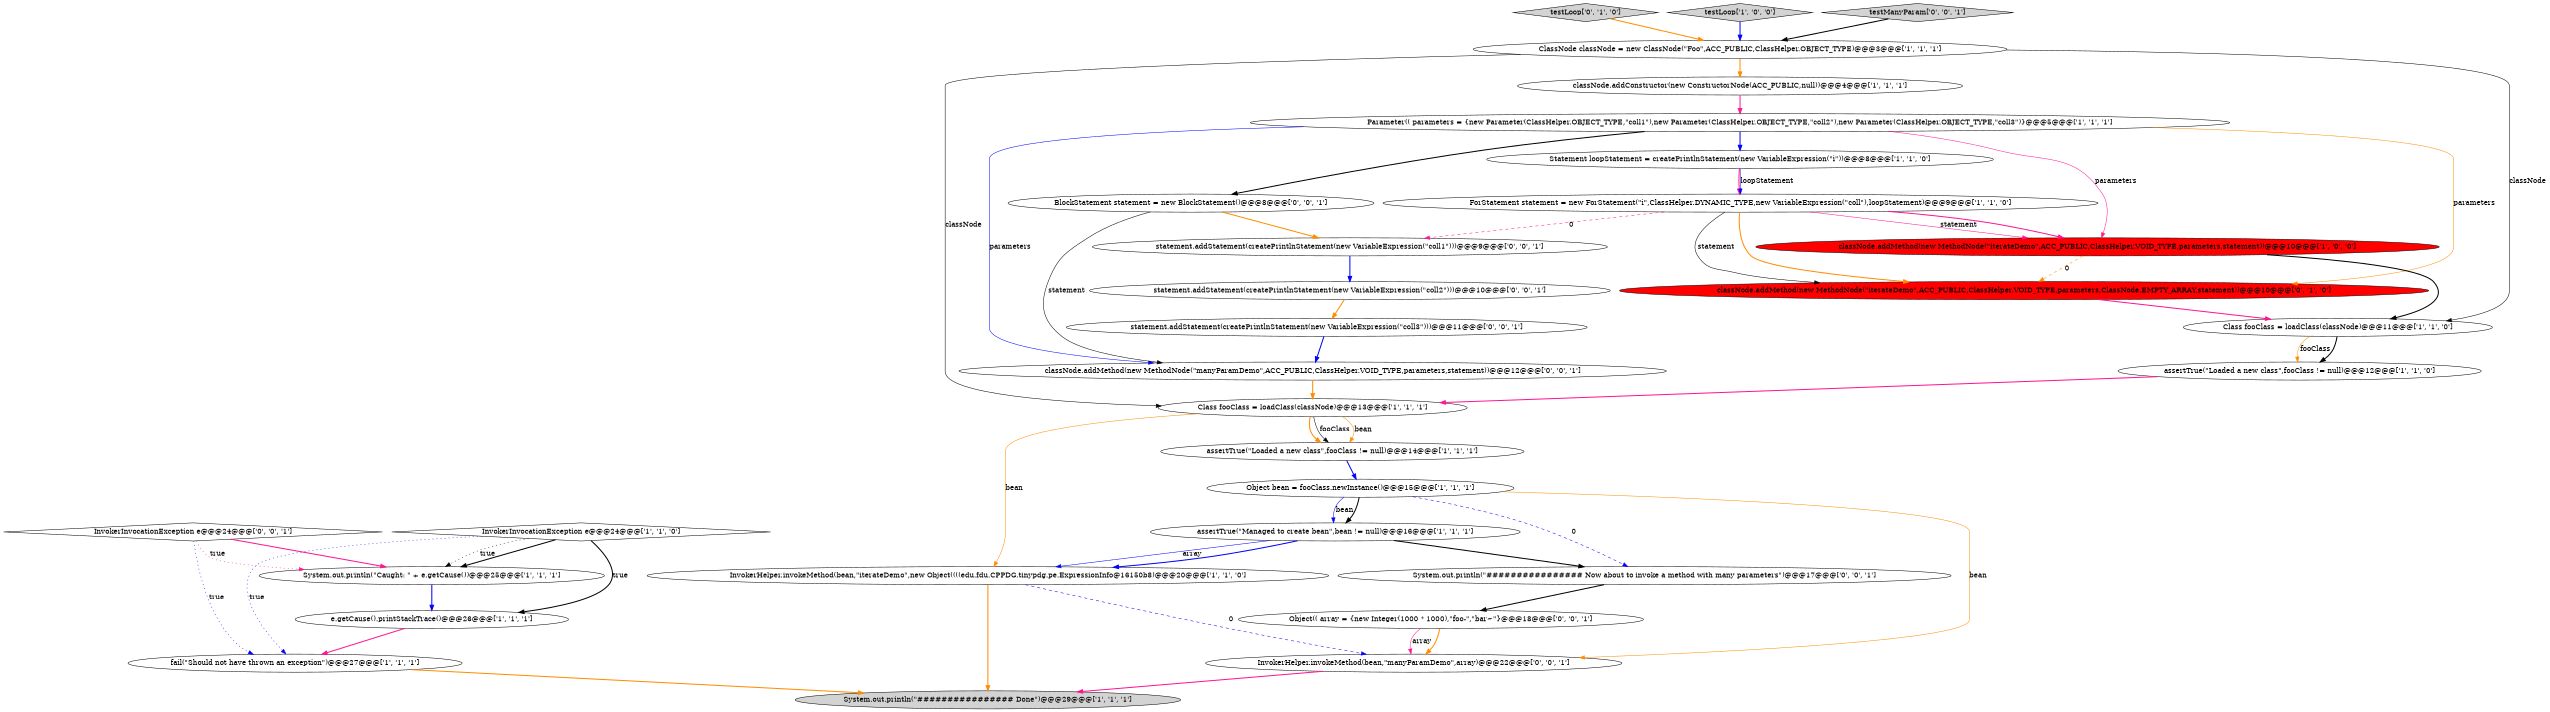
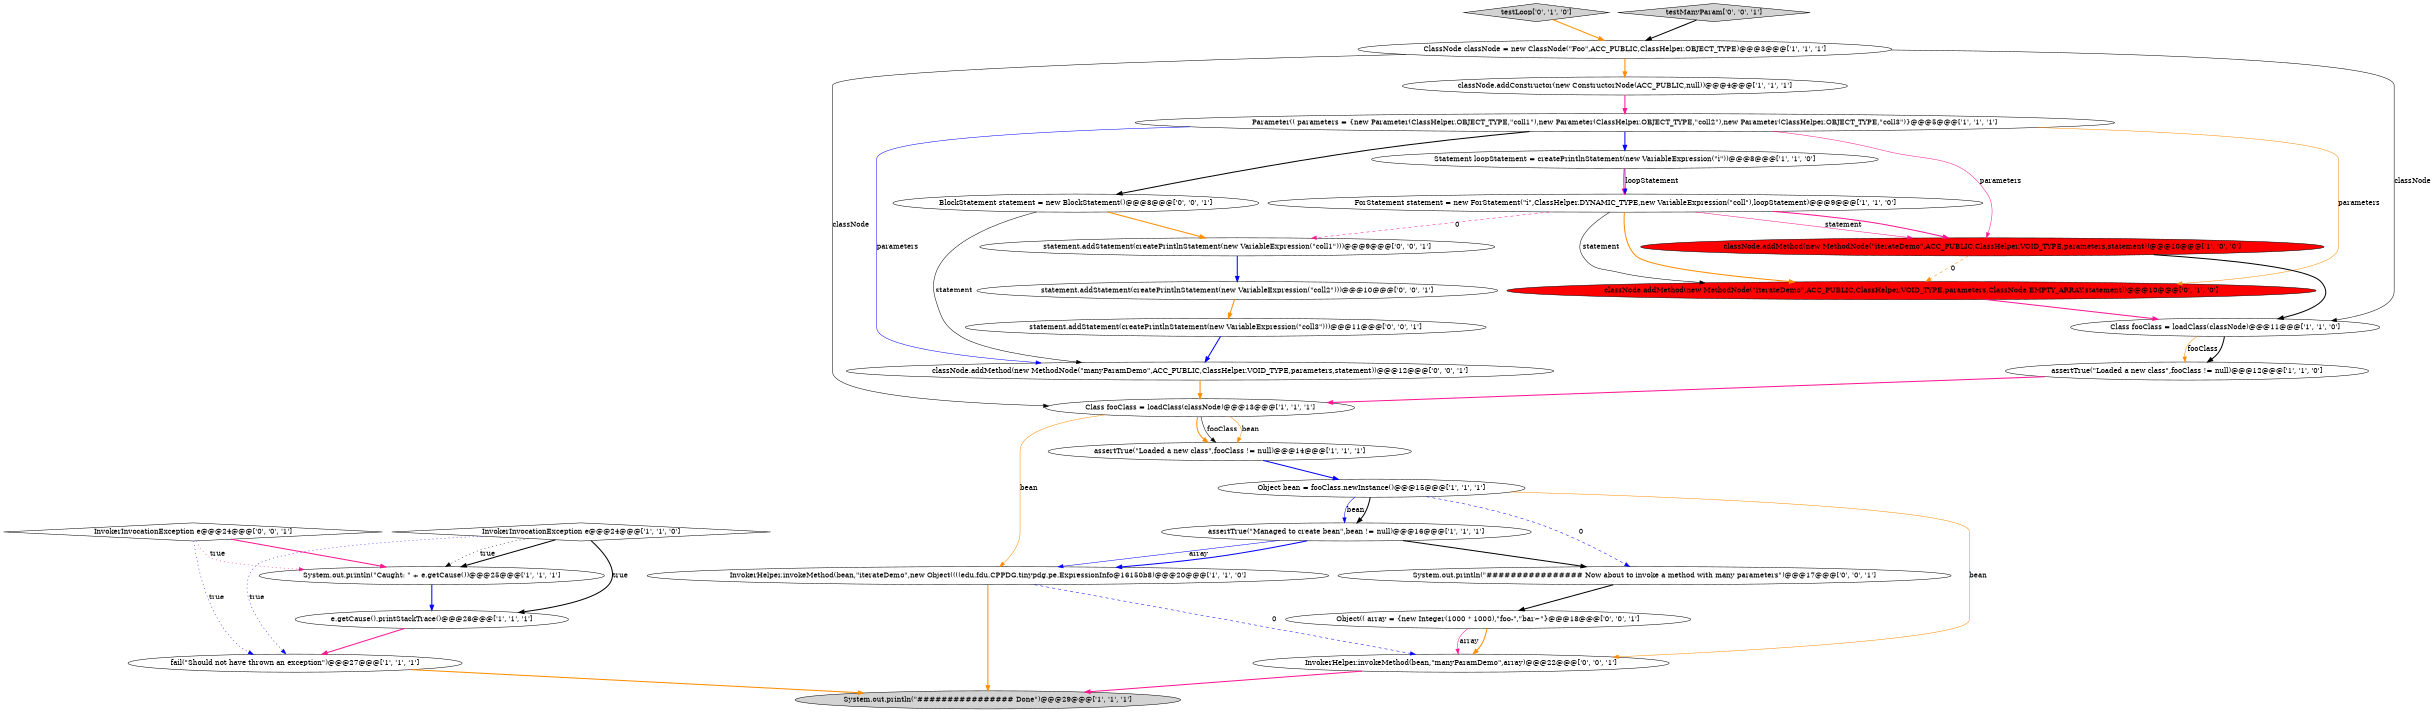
node "testLoop['1', '0', '0']": removed
